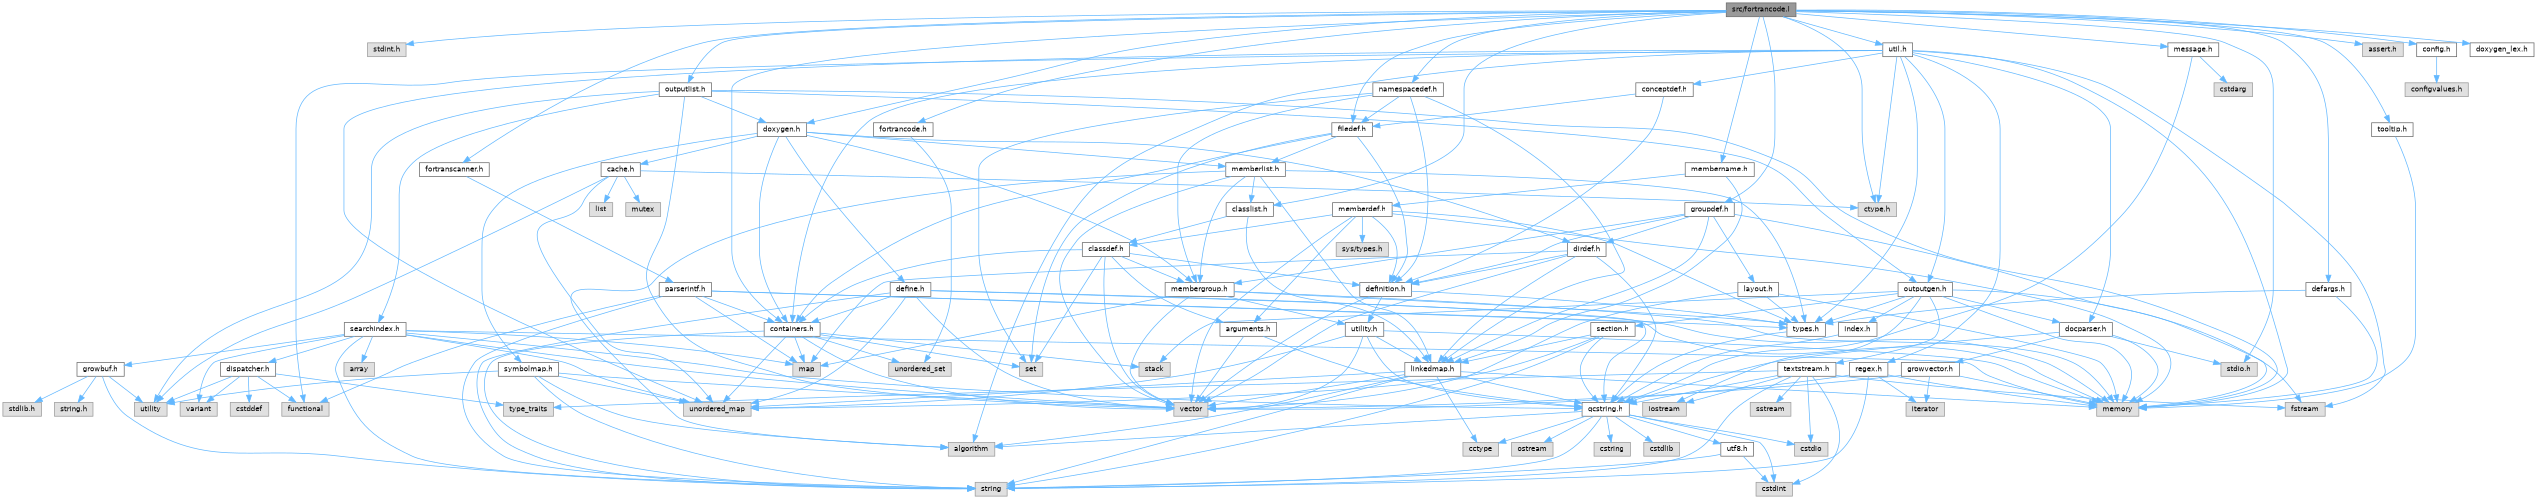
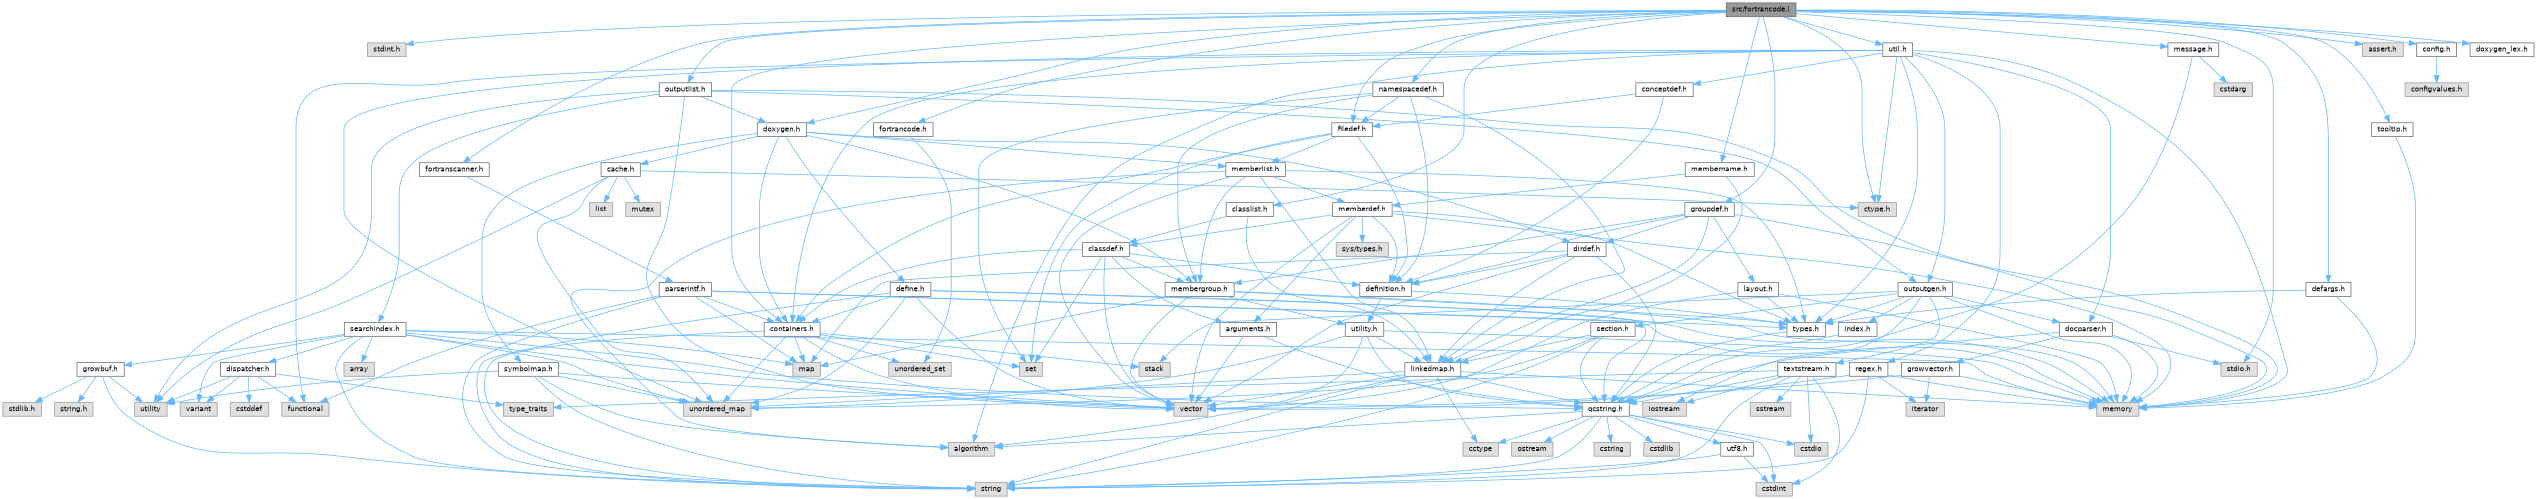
edge "memberlist.h" -> "classlist.h": now "memberlist.h" -> "memberdef.h"
edge "definition.h" -> "vector": removed
node "fstream": removed
